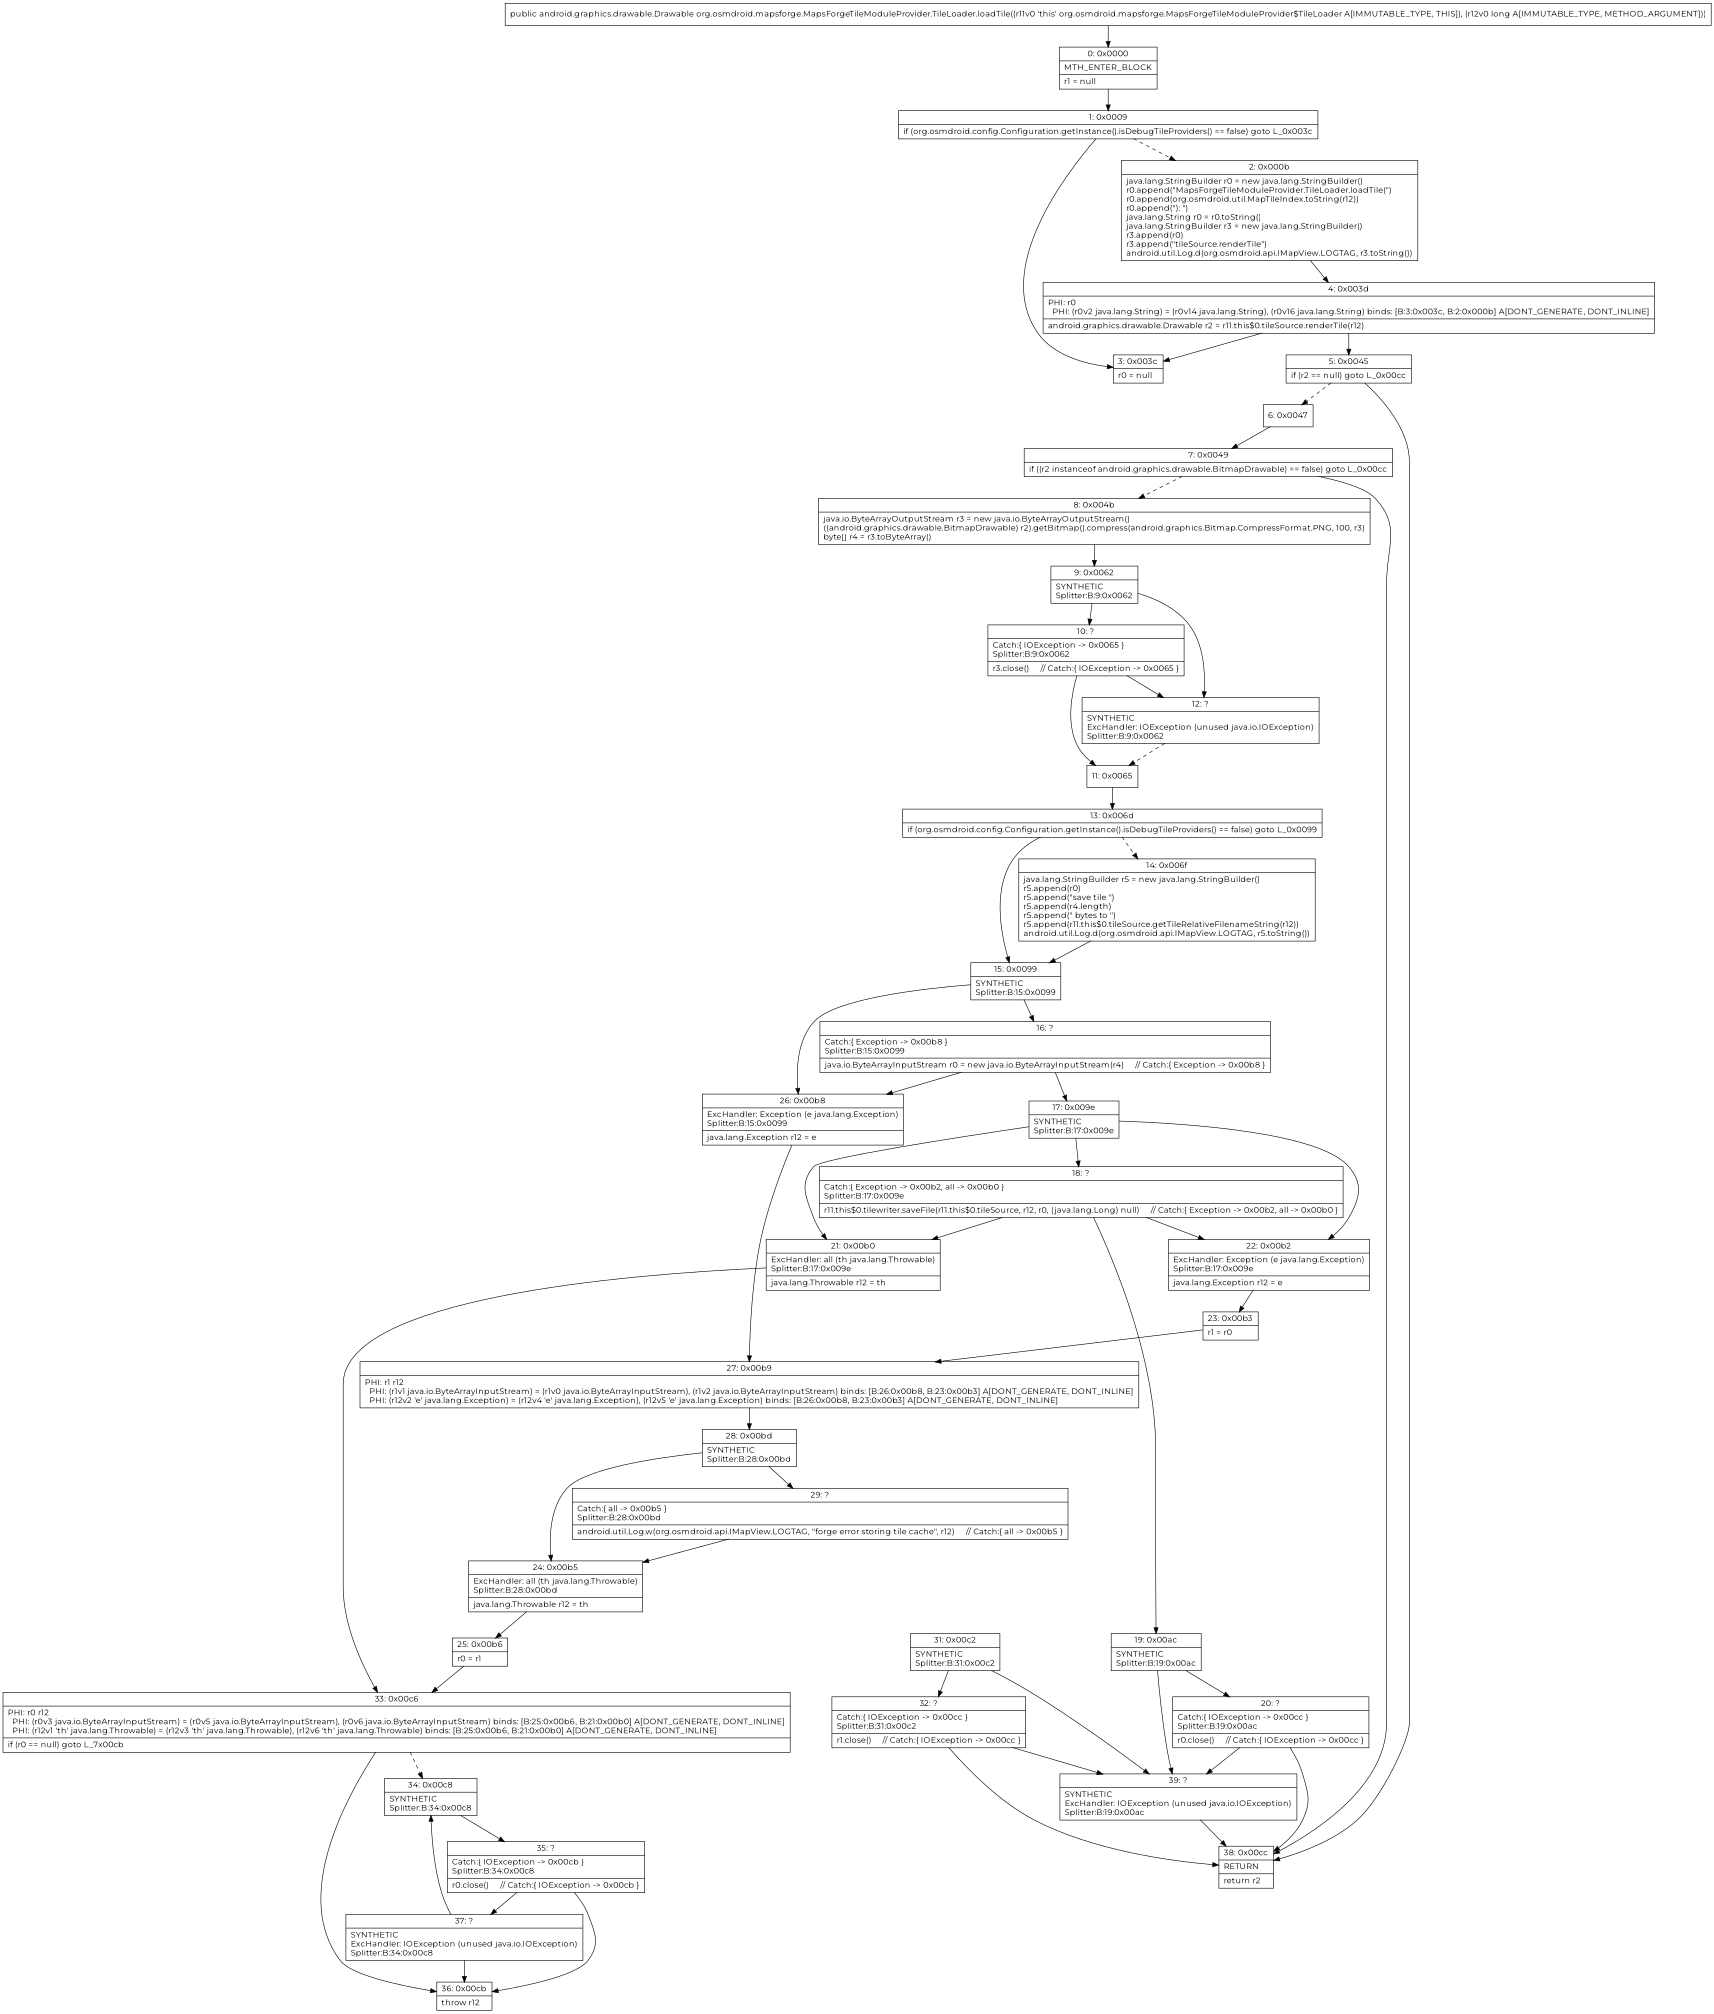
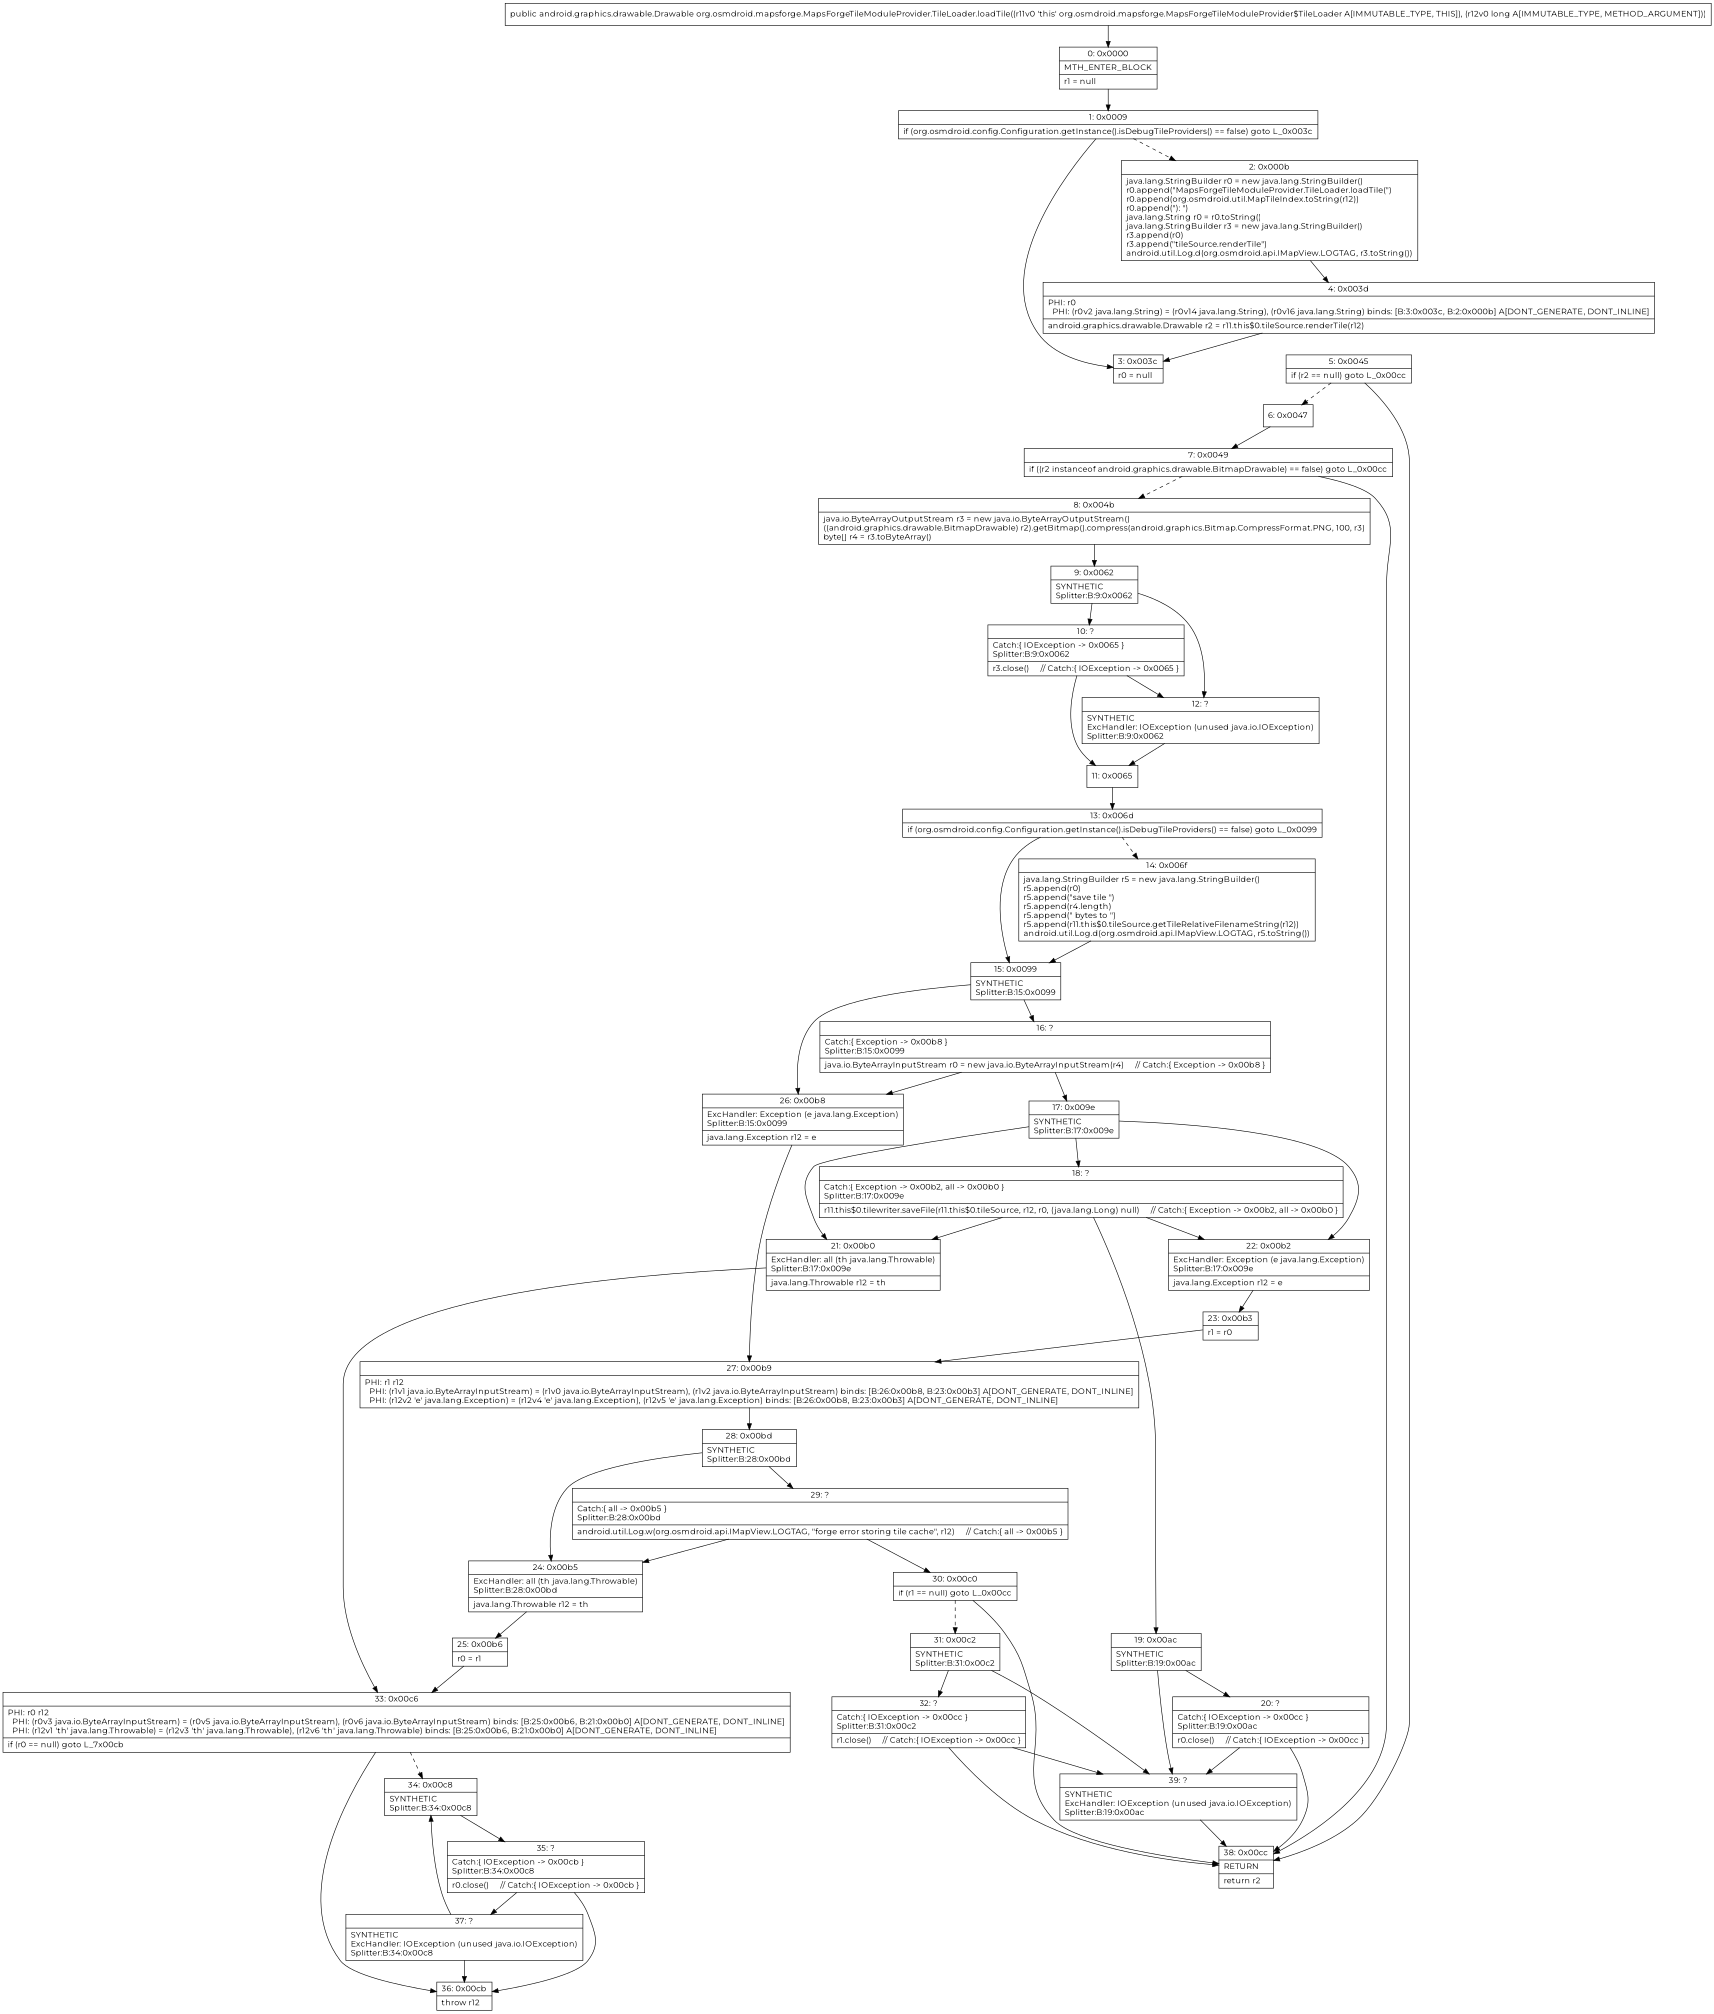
edge "4: 0x003d" -> "5: 0x0045": removed
edge "12: ?" -> "11: 0x0065": style dashed -> solid
node "30: 0x00c0": added
